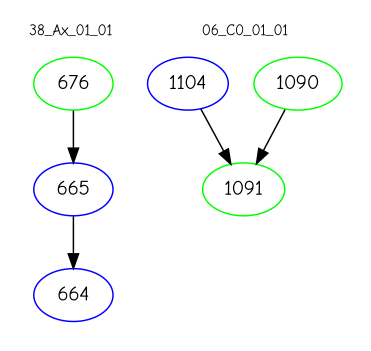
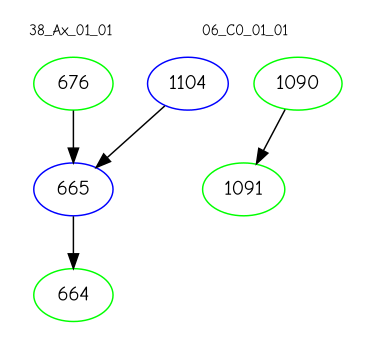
edge "1104" -> "1091": now "1104" -> "665"
node "664": color blue -> green
